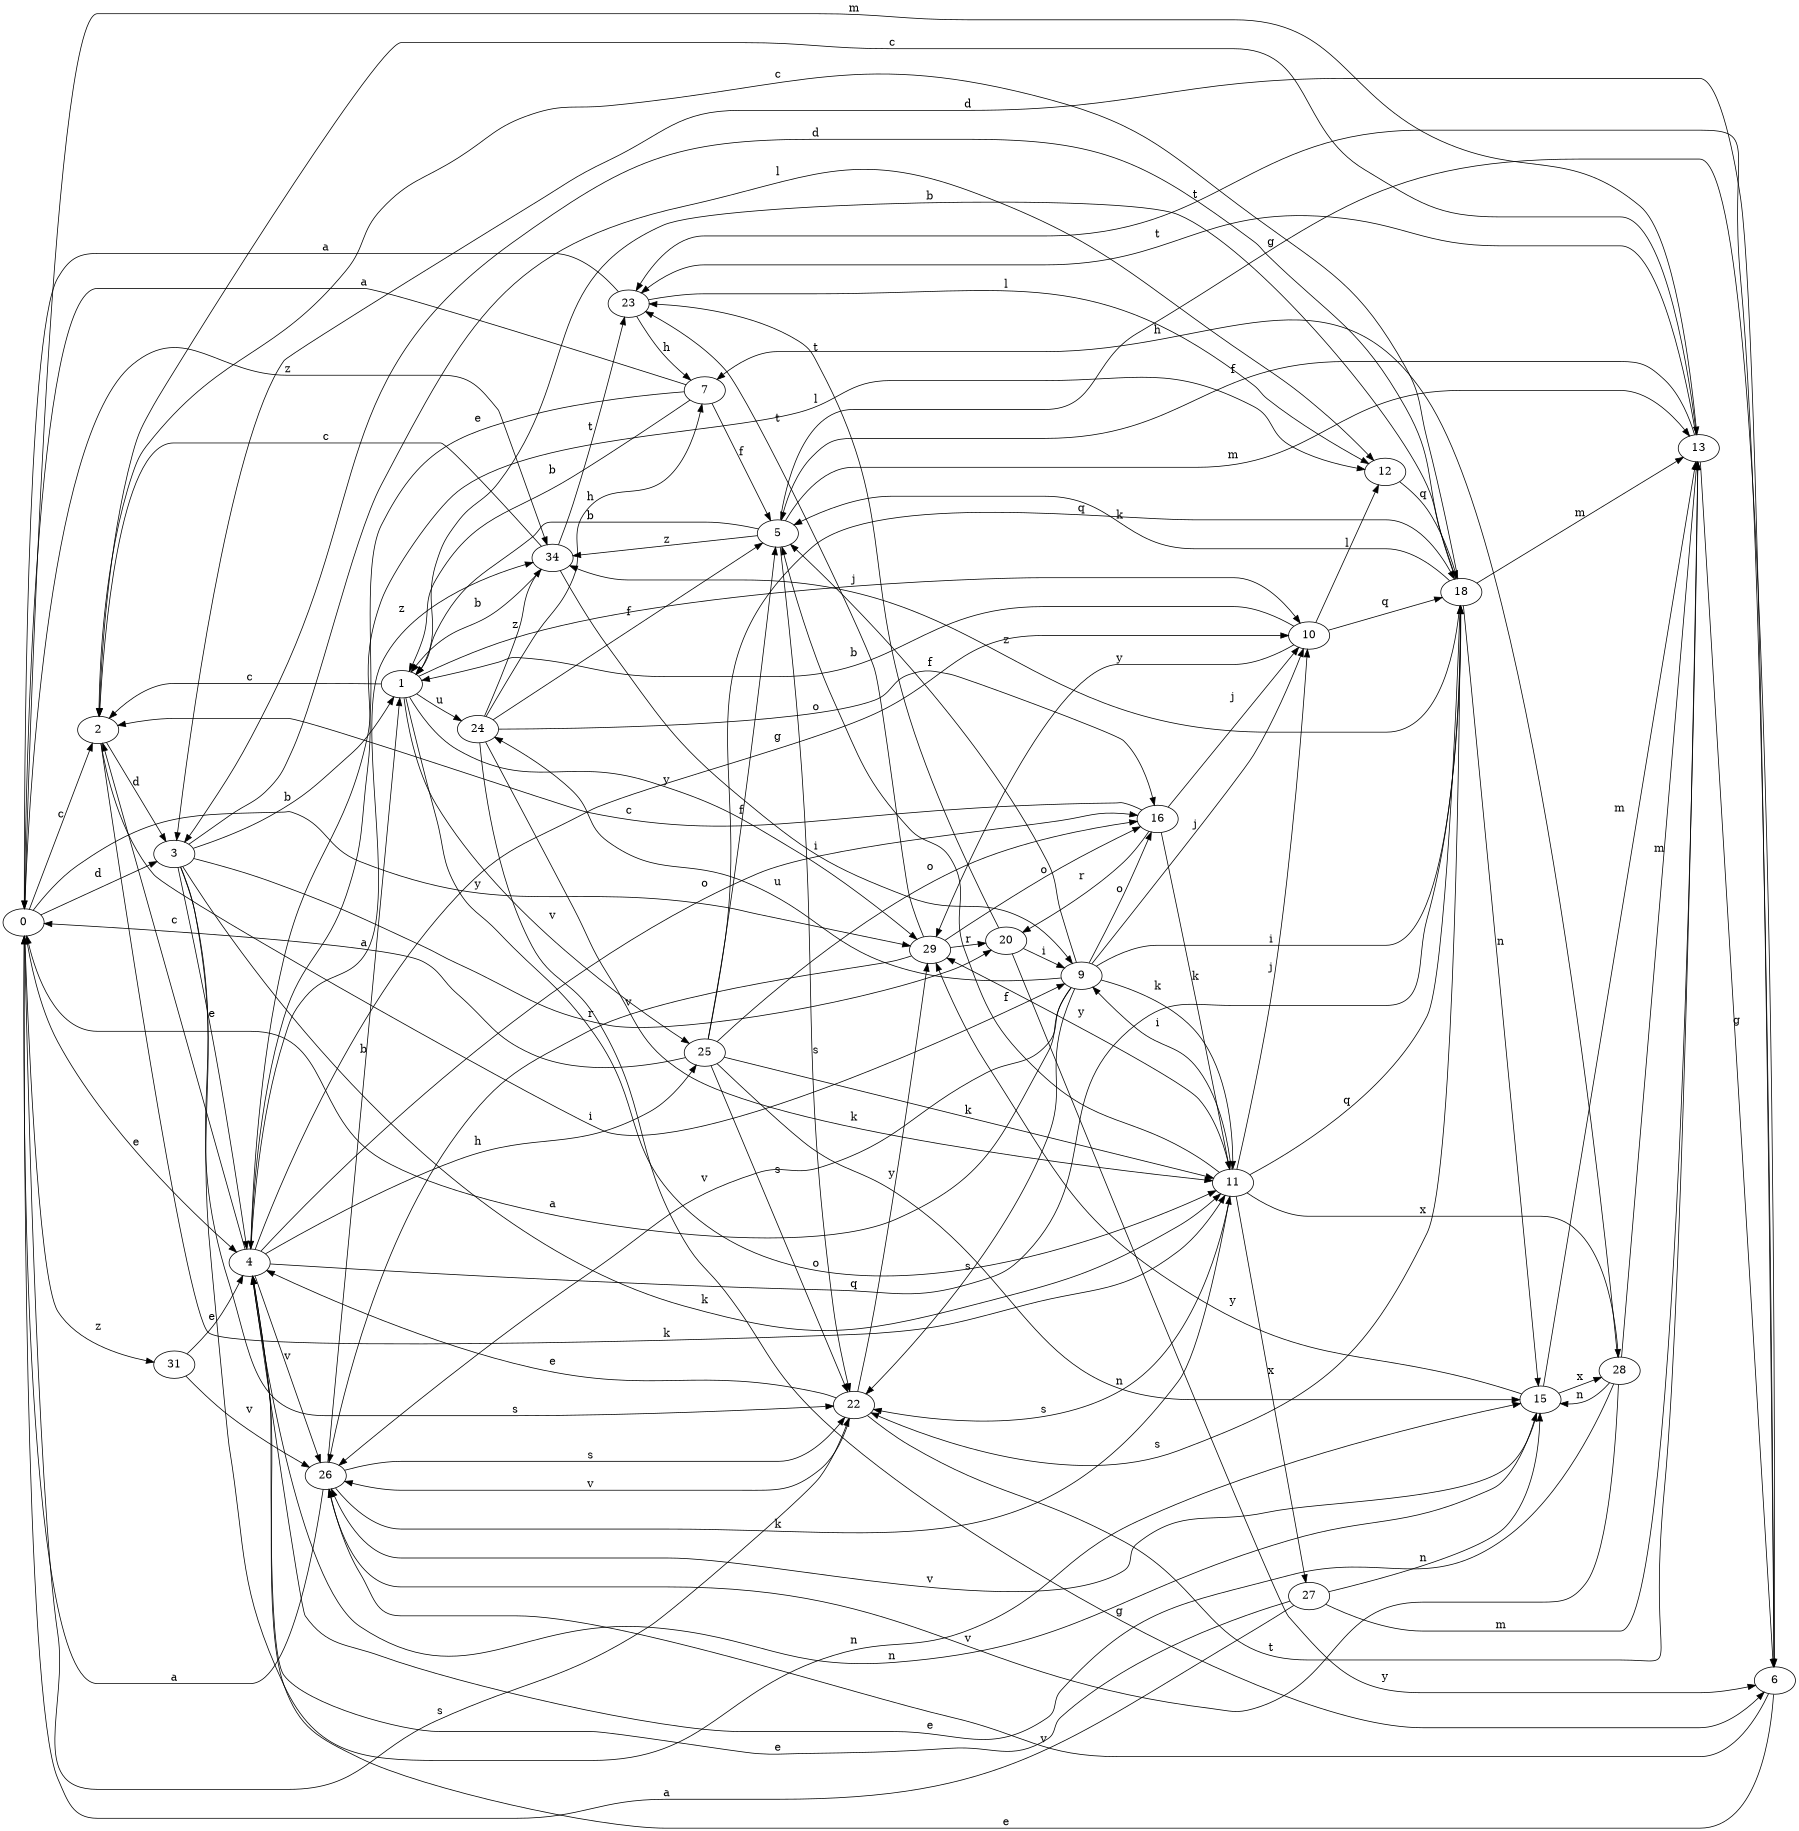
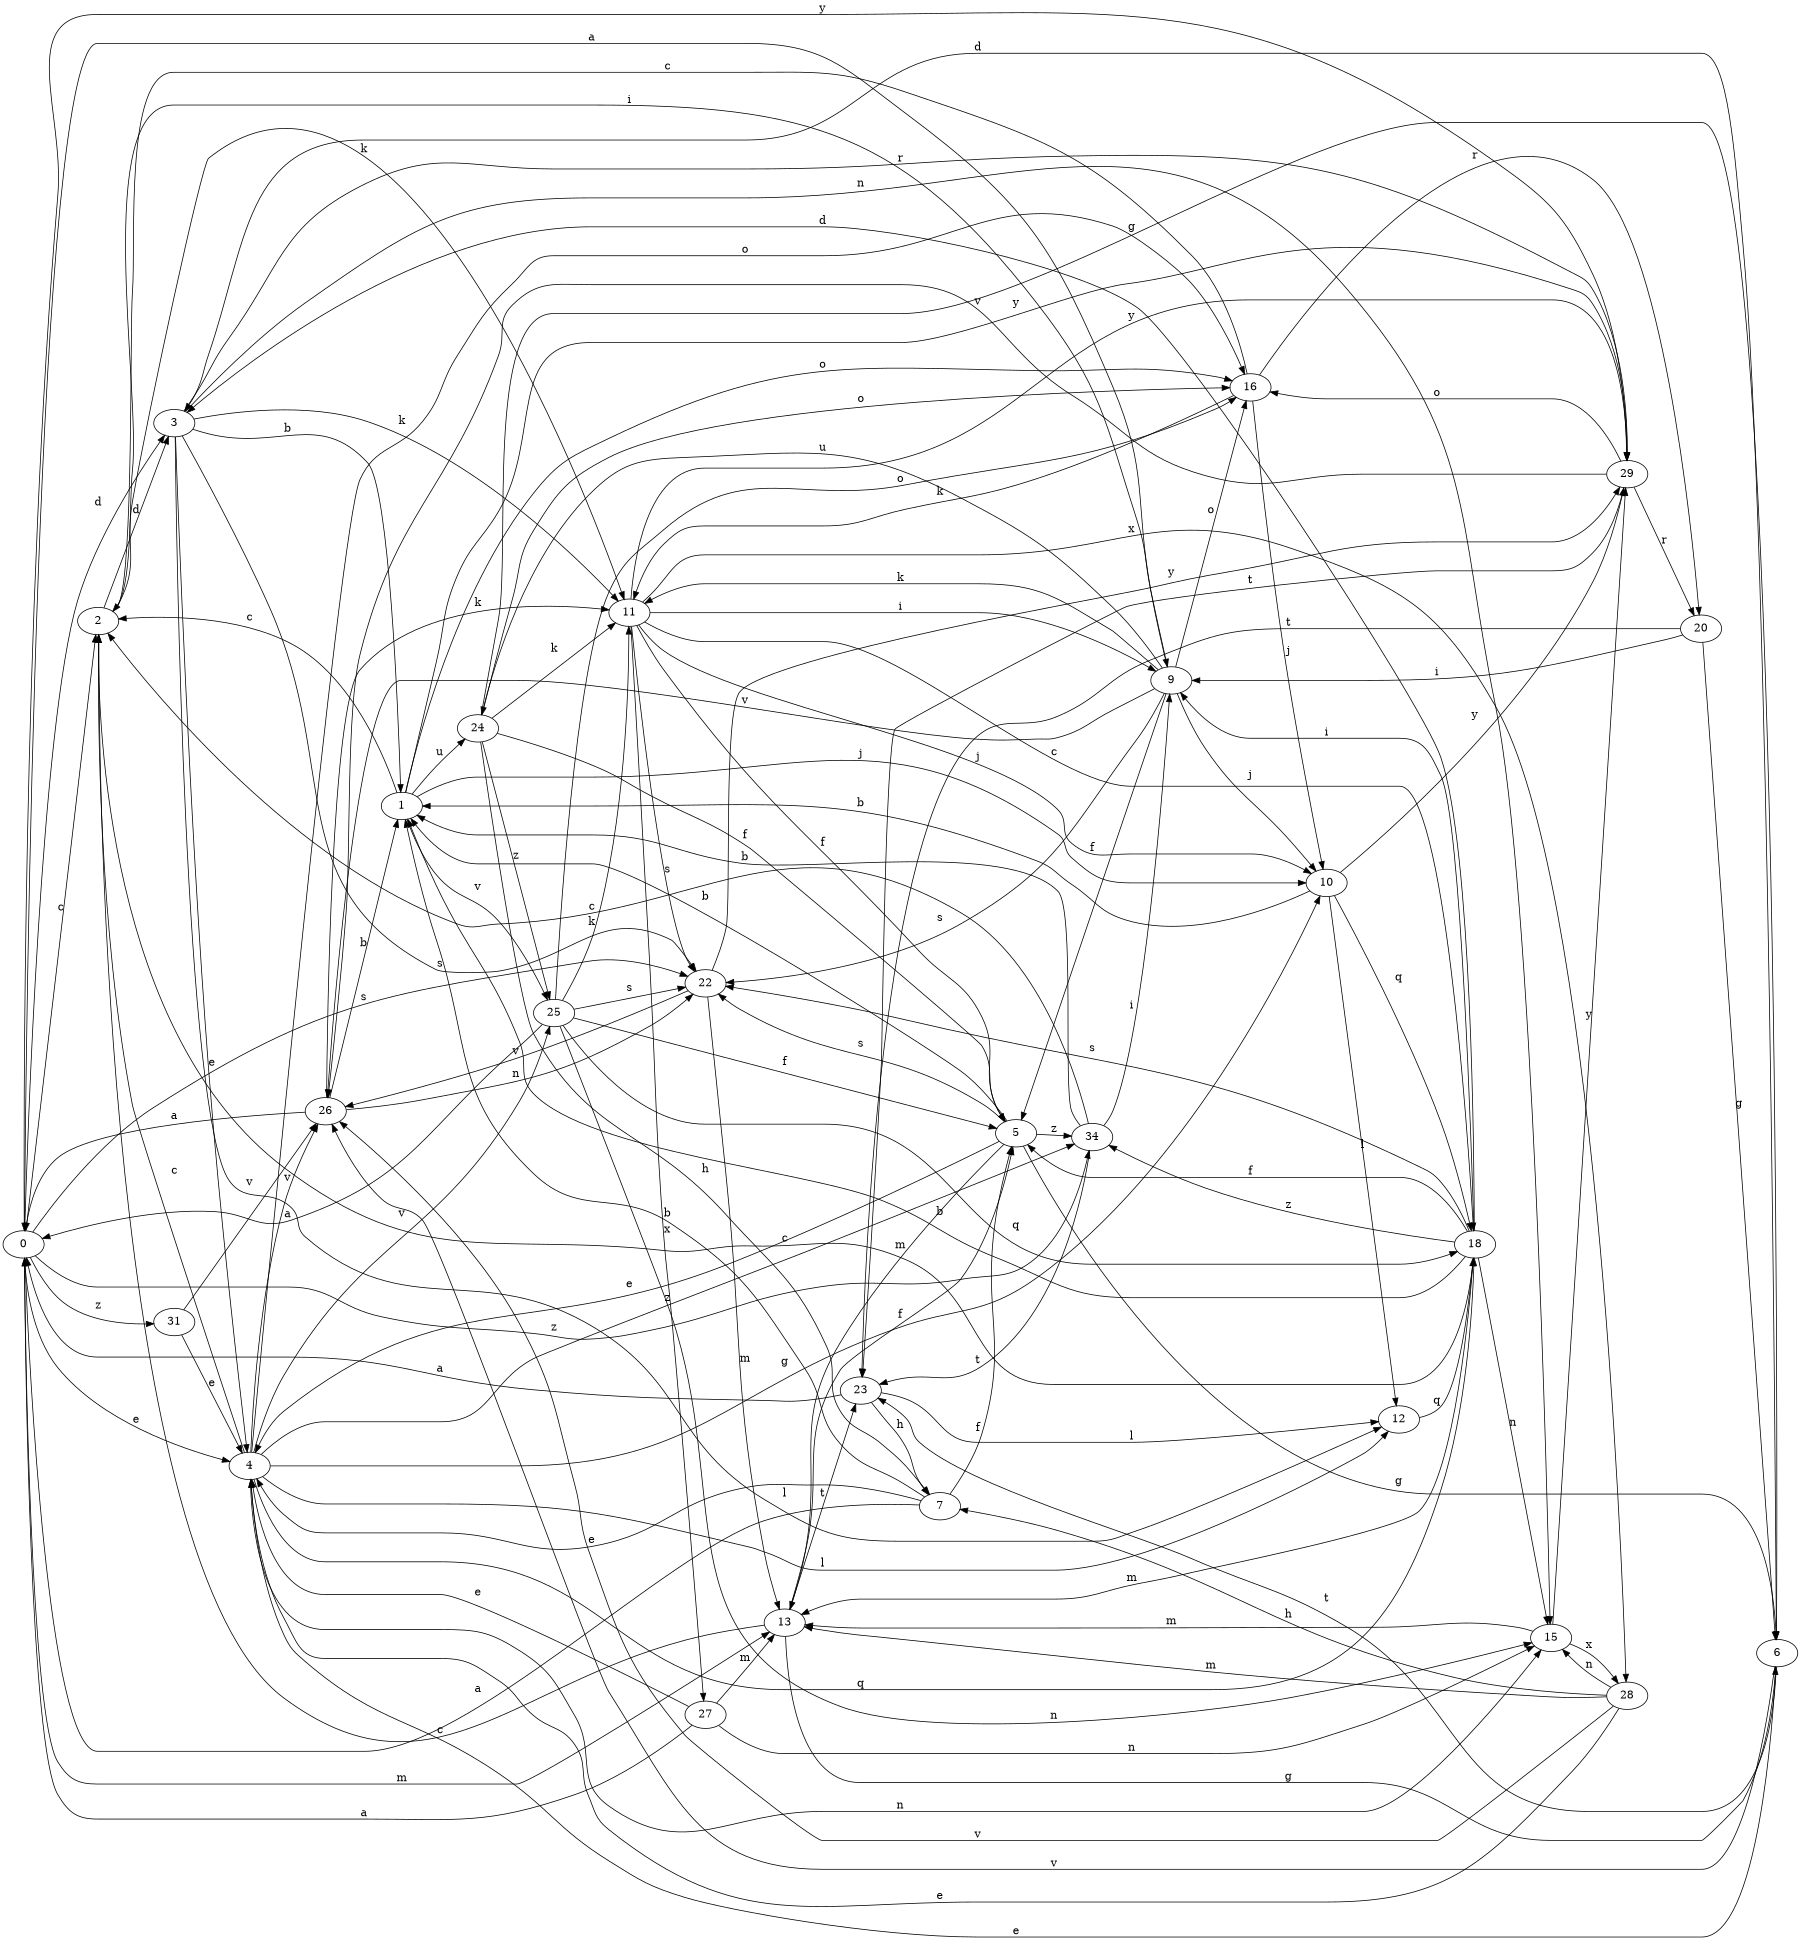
edge "18" -> "5": label "k" -> "f"
edge "24" -> "34": now "24" -> "25"
edge "9" -> "18": reversed
edge "3" -> "20": now "3" -> "29"
edge "11" -> "18": label "q" -> "c"
edge "4" -> "25": label "h" -> "v"
edge "1" -> "11": now "1" -> "16"
edge "22" -> "4": now "5" -> "4"
edge "26" -> "22": label "s" -> "n"
edge "15" -> "26": removed, label "v"
edge "22" -> "13": label "t" -> "m"
edge "20" -> "6": label "y" -> "g"
